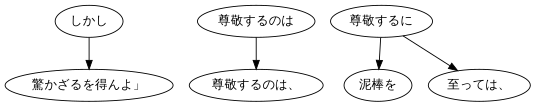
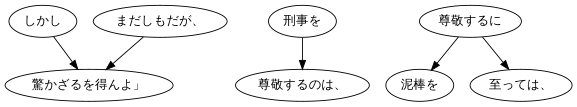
node "まだしもだが、": added
node "尊敬するのは": label "尊敬するのは" -> "刑事を"
